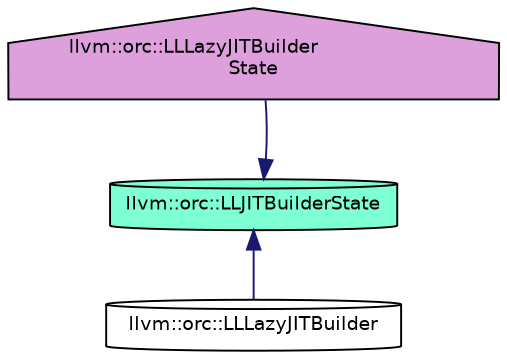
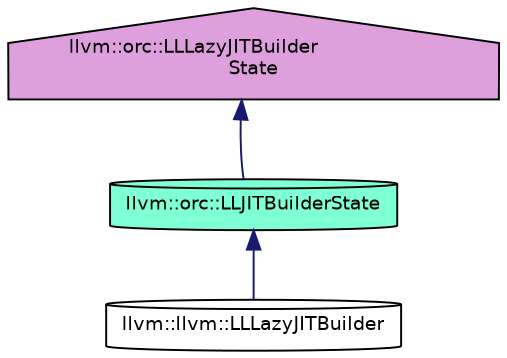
edge "llvm::orc::LLLazyJITBuilder State" -> "llvm::orc::LLJITBuilderState": reversed
node "llvm::orc::LLLazyJITBuilder": label "llvm::orc::LLLazyJITBuilder" -> "llvm::llvm::LLLazyJITBuilder"
